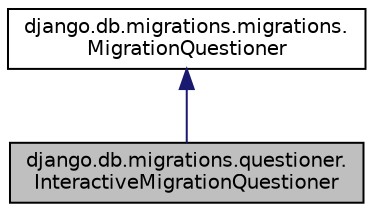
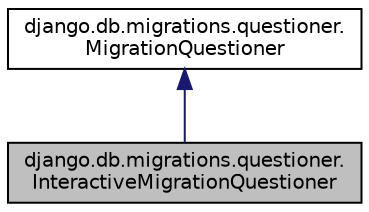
node "django.db.migrations.migrations. MigrationQuestioner": label "django.db.migrations.migrations. MigrationQuestioner" -> "django.db.migrations.questioner. MigrationQuestioner"
